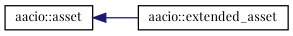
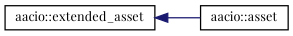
edge "aacio::extended_asset" -> "aacio::asset": reversed
